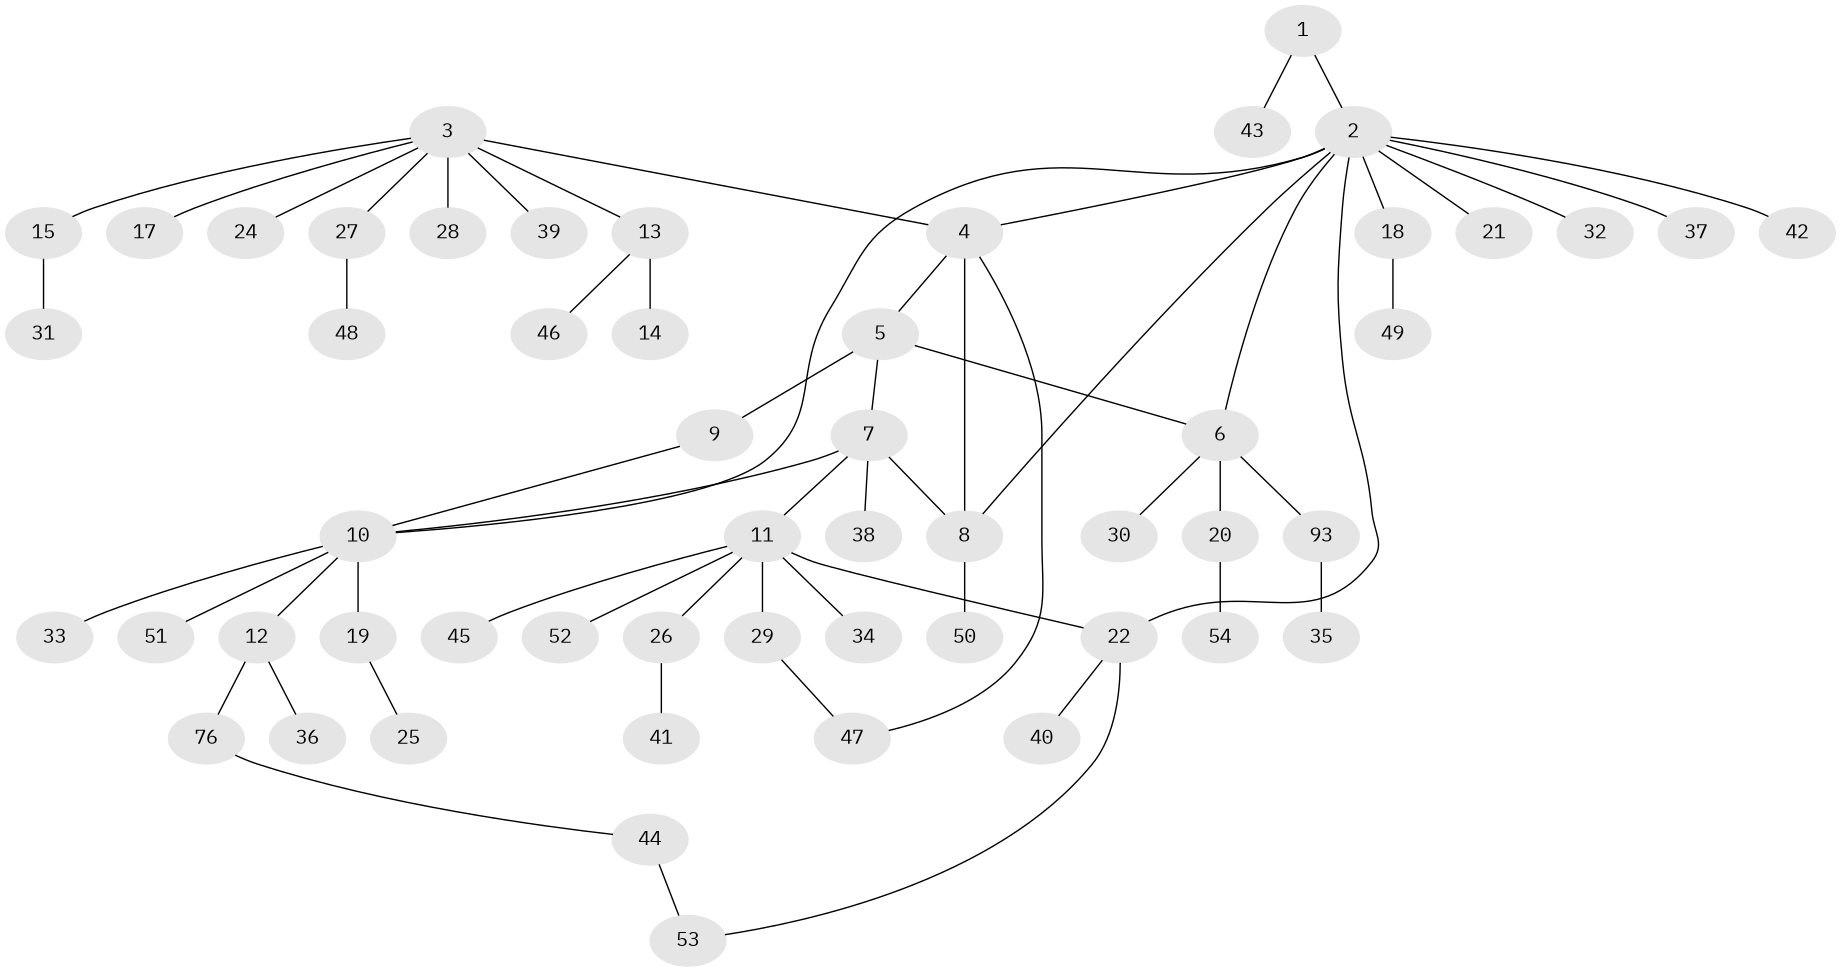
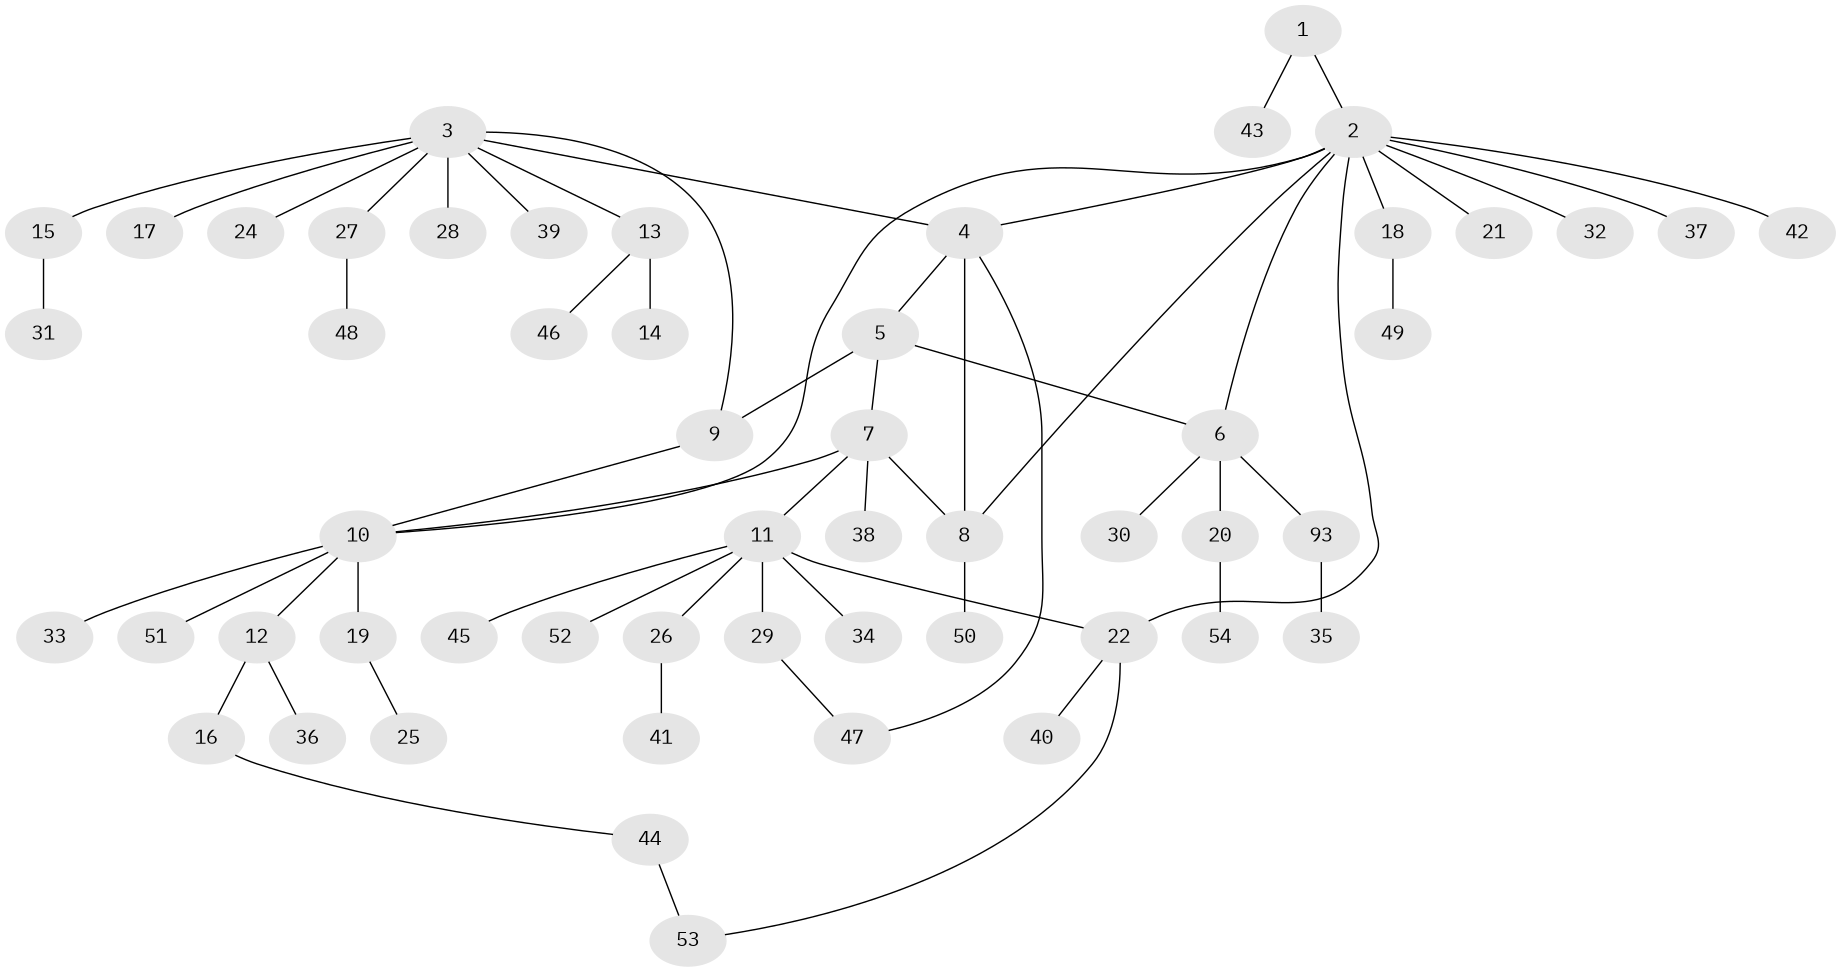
edge "3" -- "9": added
node "76": label "76" -> "16"
